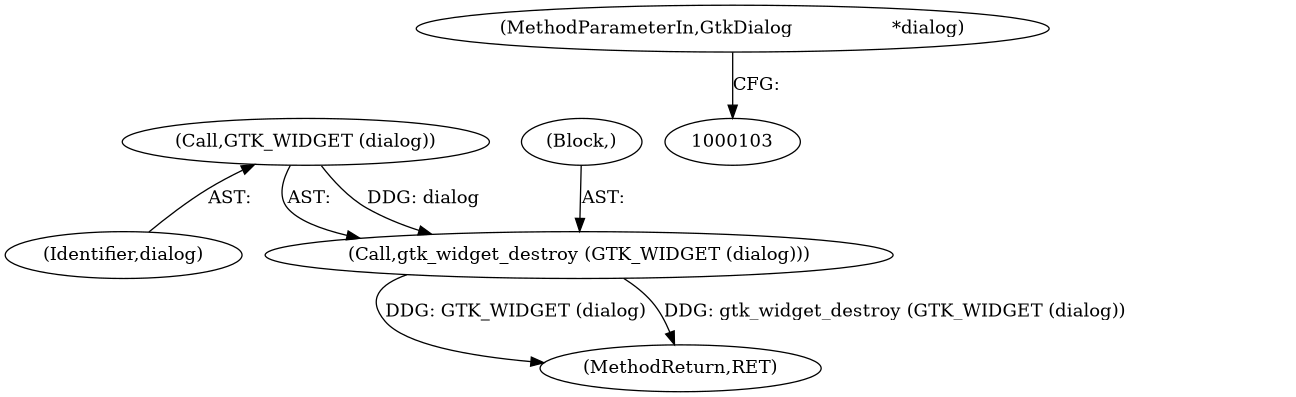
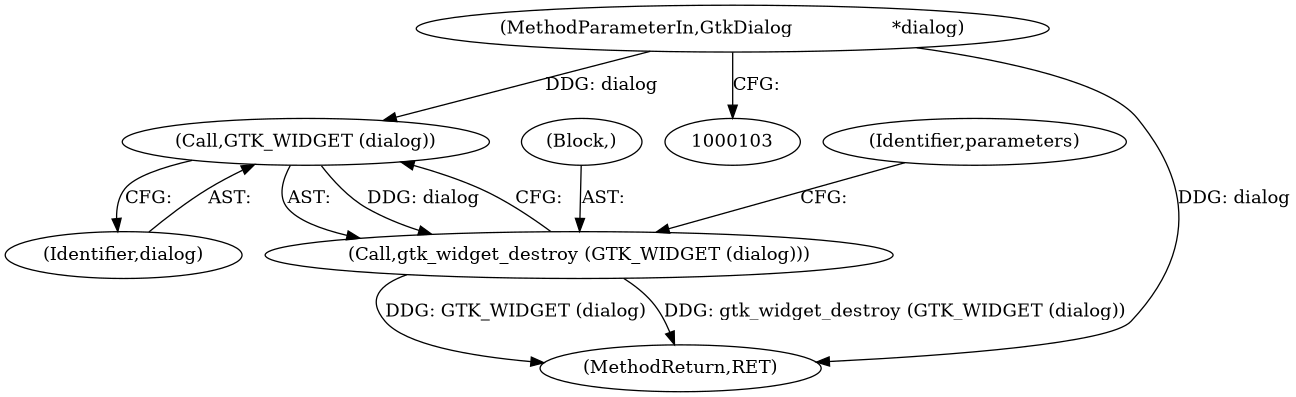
edge "(MethodParameterIn,GtkDialog                 *dialog)" -> "(Call,GTK_WIDGET (dialog))": added, label "DDG: dialog"
node "(Identifier,parameters)": added
edge "(Call,GTK_WIDGET (dialog))" -> "(Identifier,dialog)": added, label "CFG:"
edge "(Call,gtk_widget_destroy (GTK_WIDGET (dialog)))" -> "(Call,GTK_WIDGET (dialog))": added, label "CFG:"
edge "(MethodParameterIn,GtkDialog                 *dialog)" -> "(MethodReturn,RET)": added, label "DDG: dialog"
